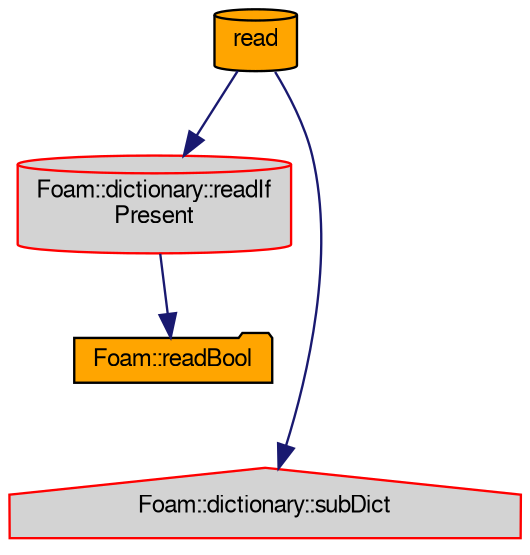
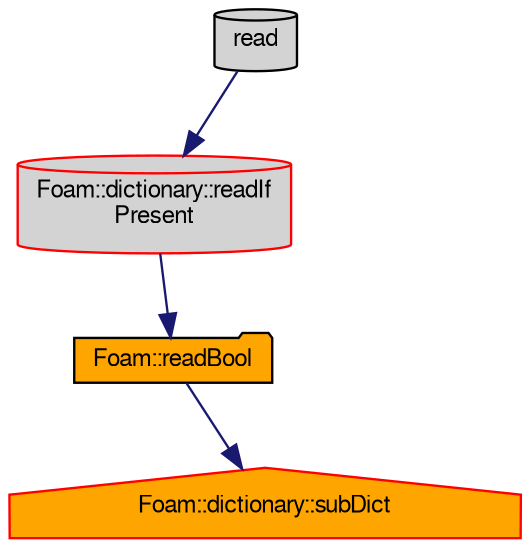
node "read": fillcolor orange -> lightgrey
edge "read" -> "Foam::dictionary::subDict": now "Foam::readBool" -> "Foam::dictionary::subDict"
node "Foam::dictionary::subDict": fillcolor lightgrey -> orange
